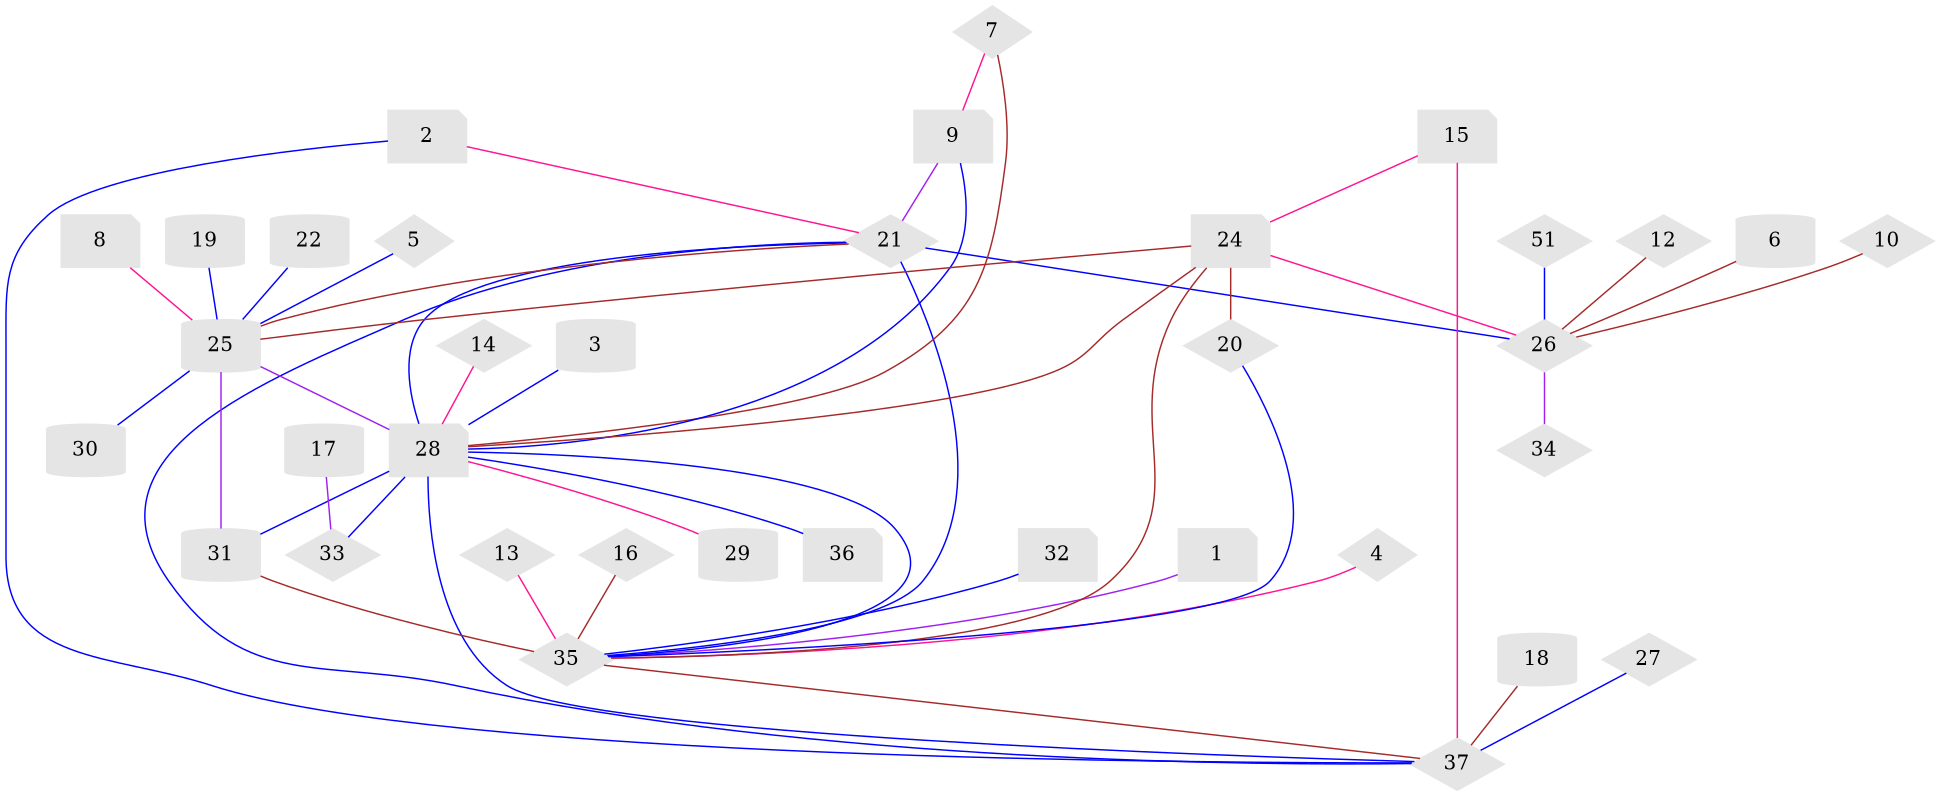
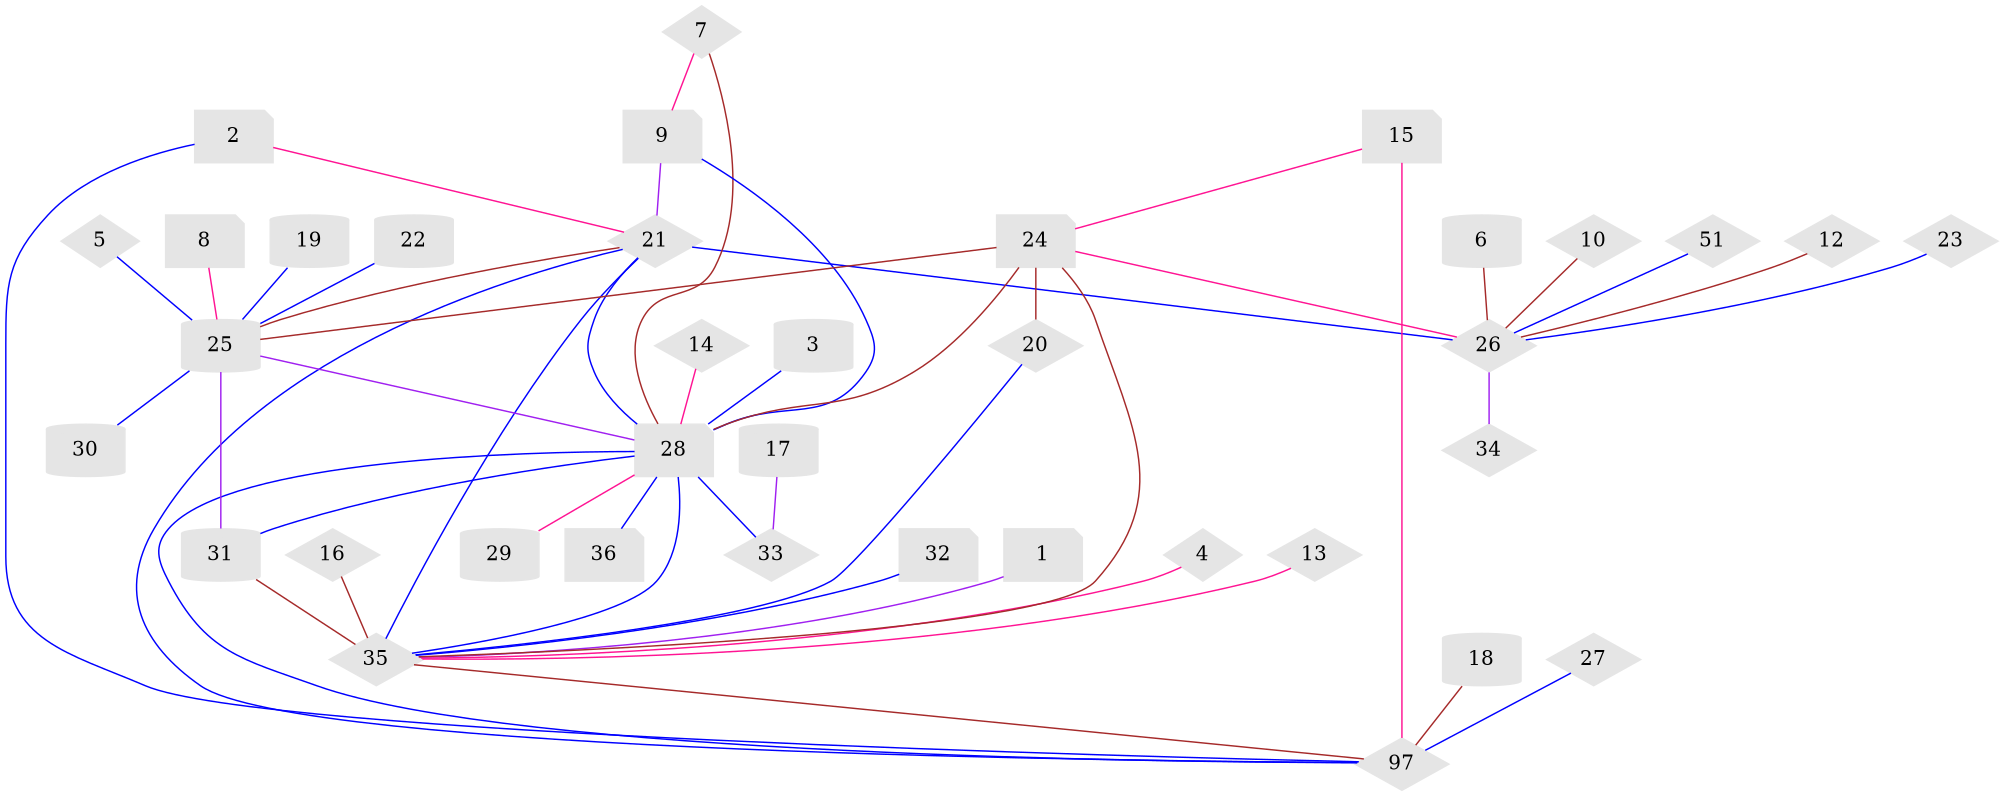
node "23": added
node "37": label "37" -> "97"
